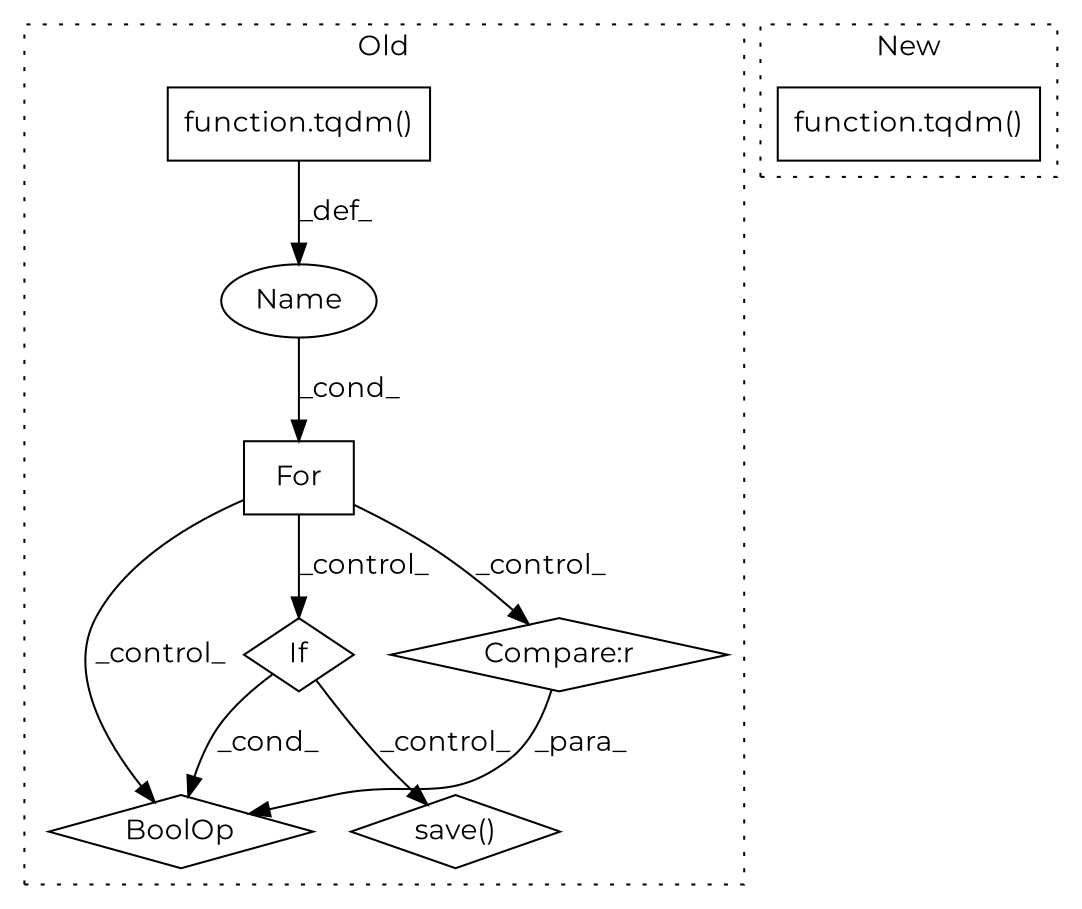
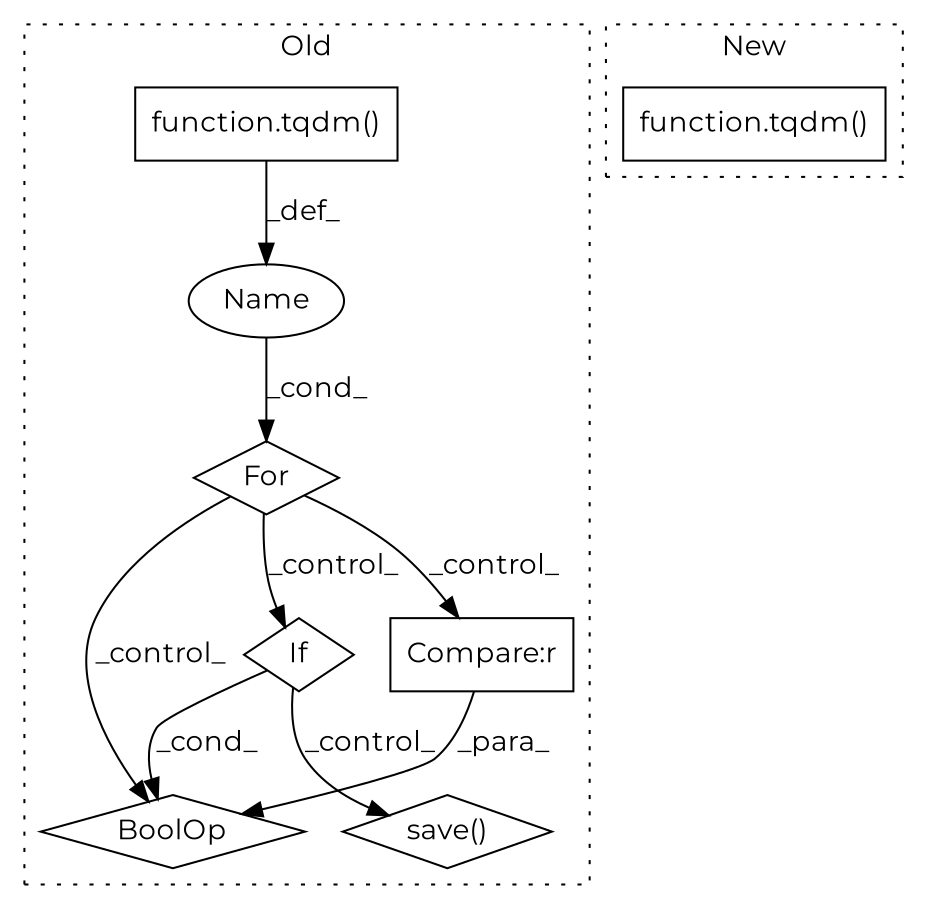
node "For": shape box -> diamond
node "Compare:r": shape diamond -> box
